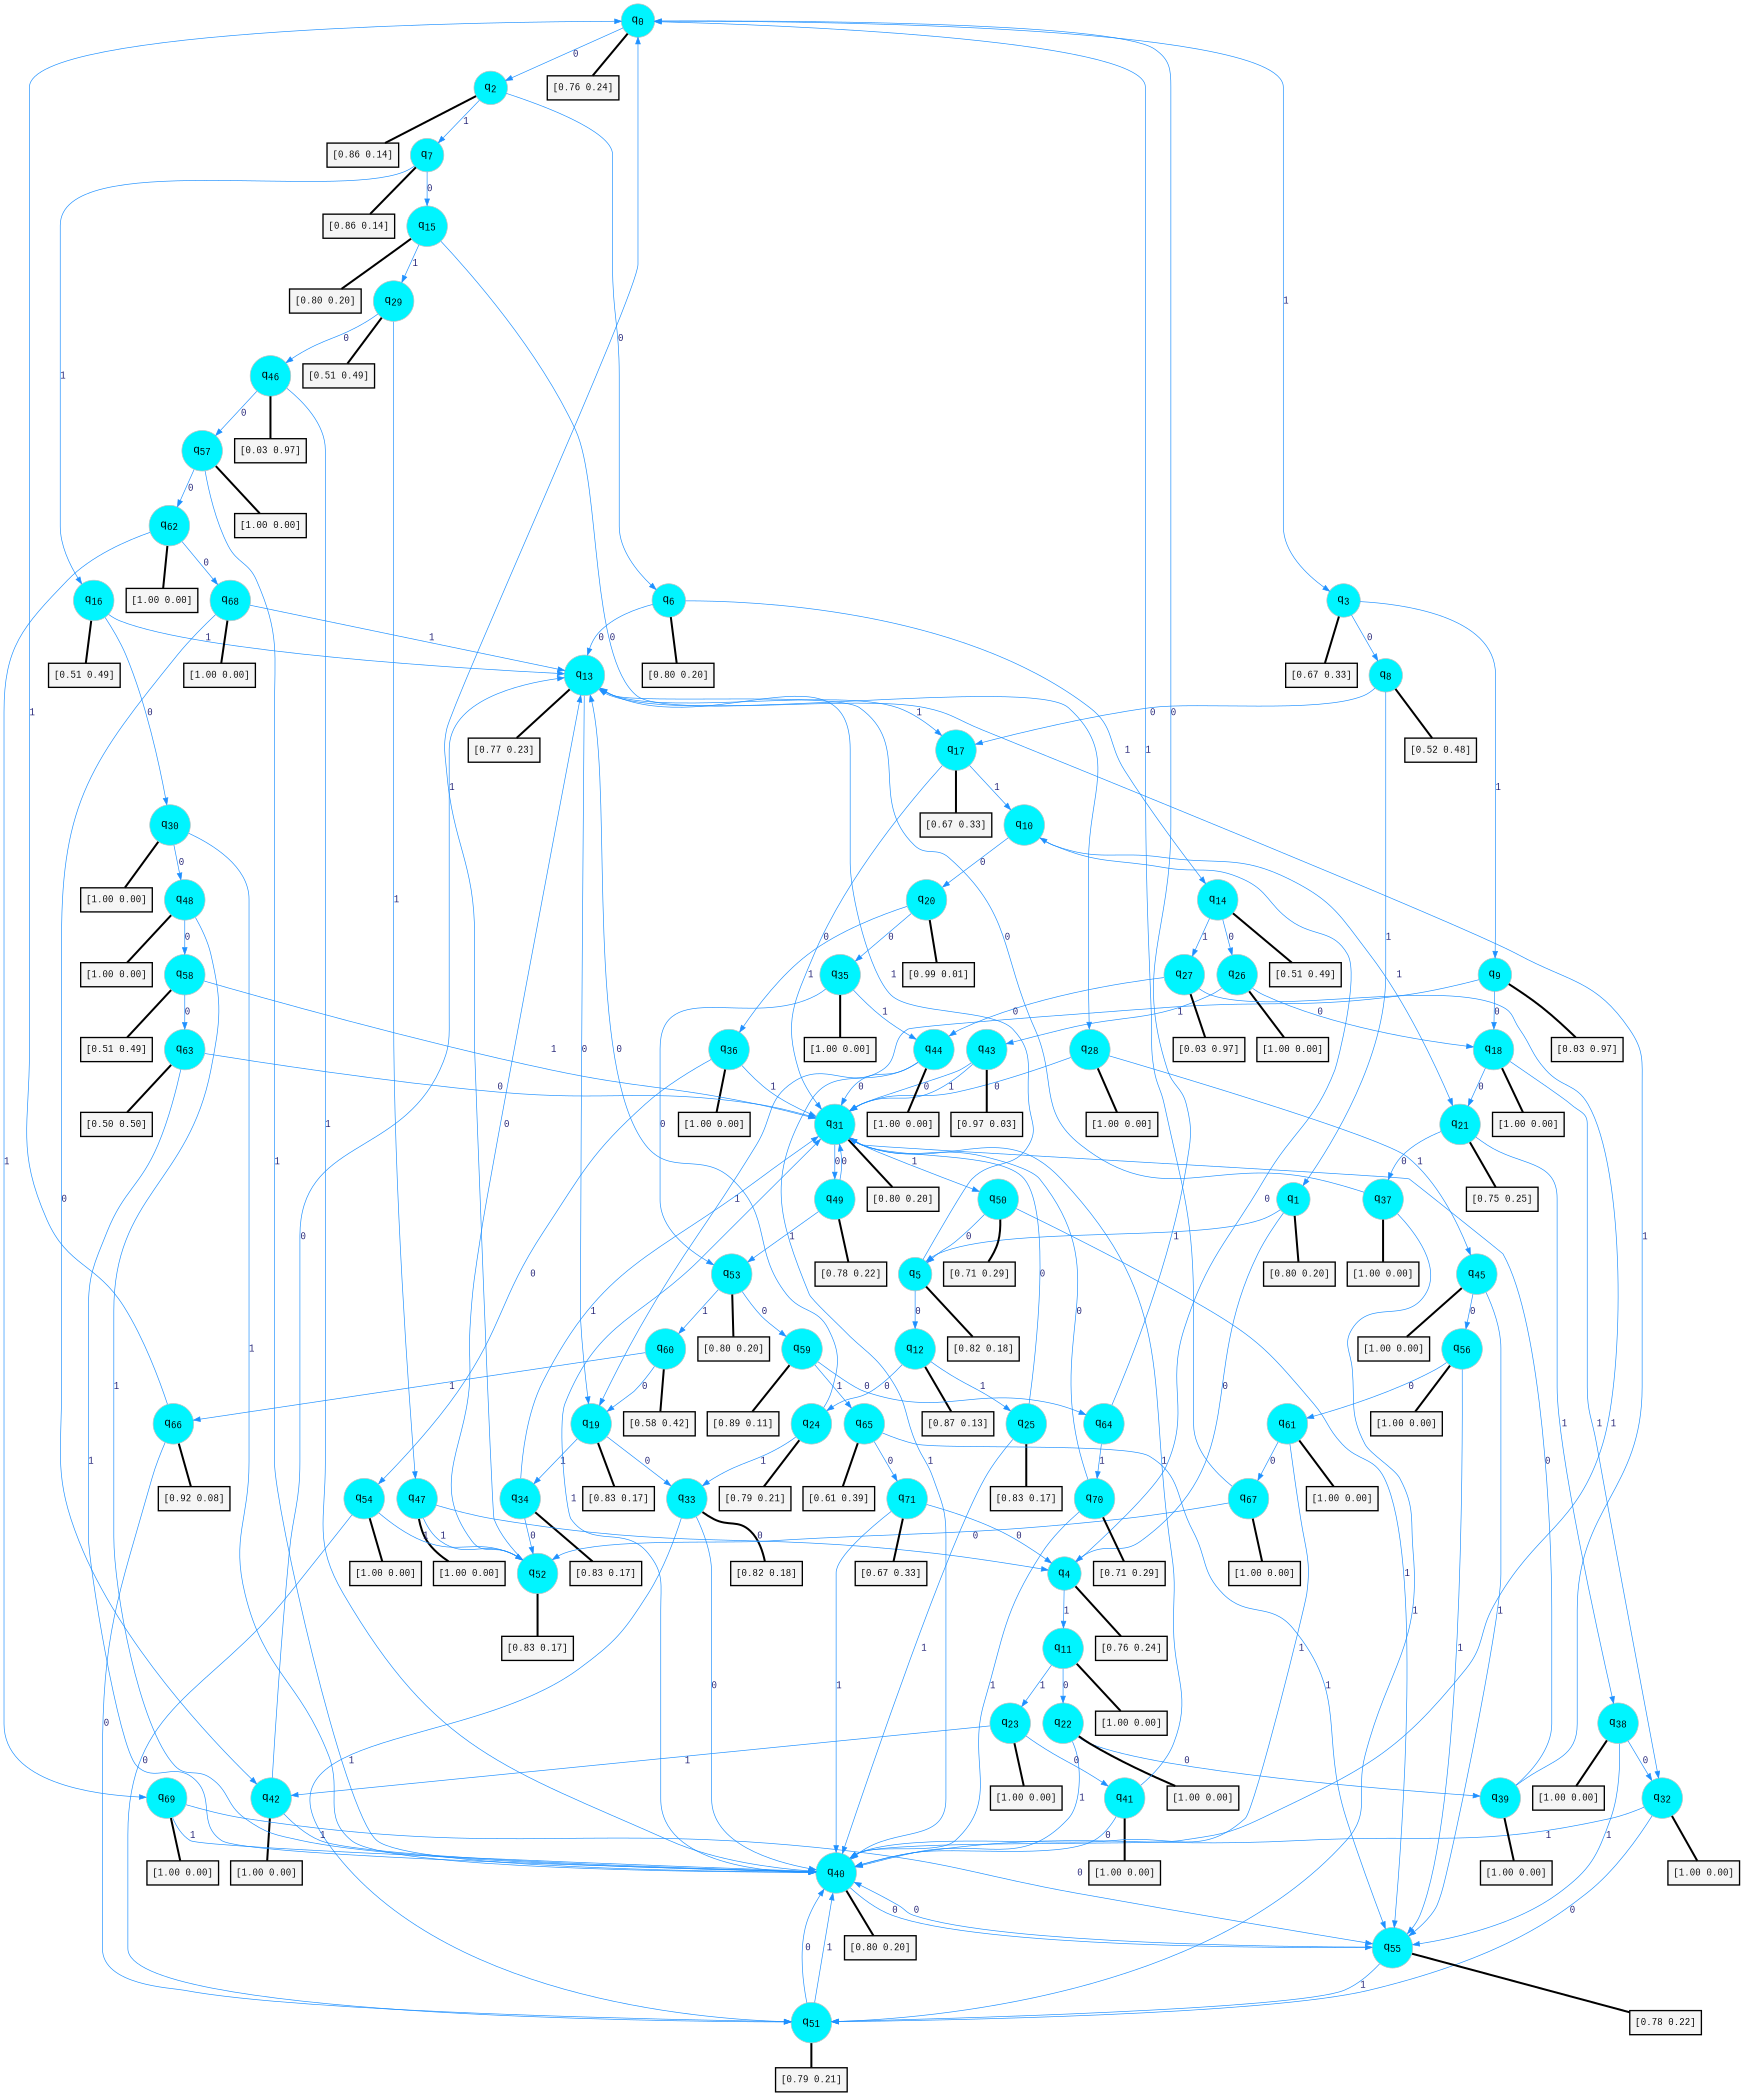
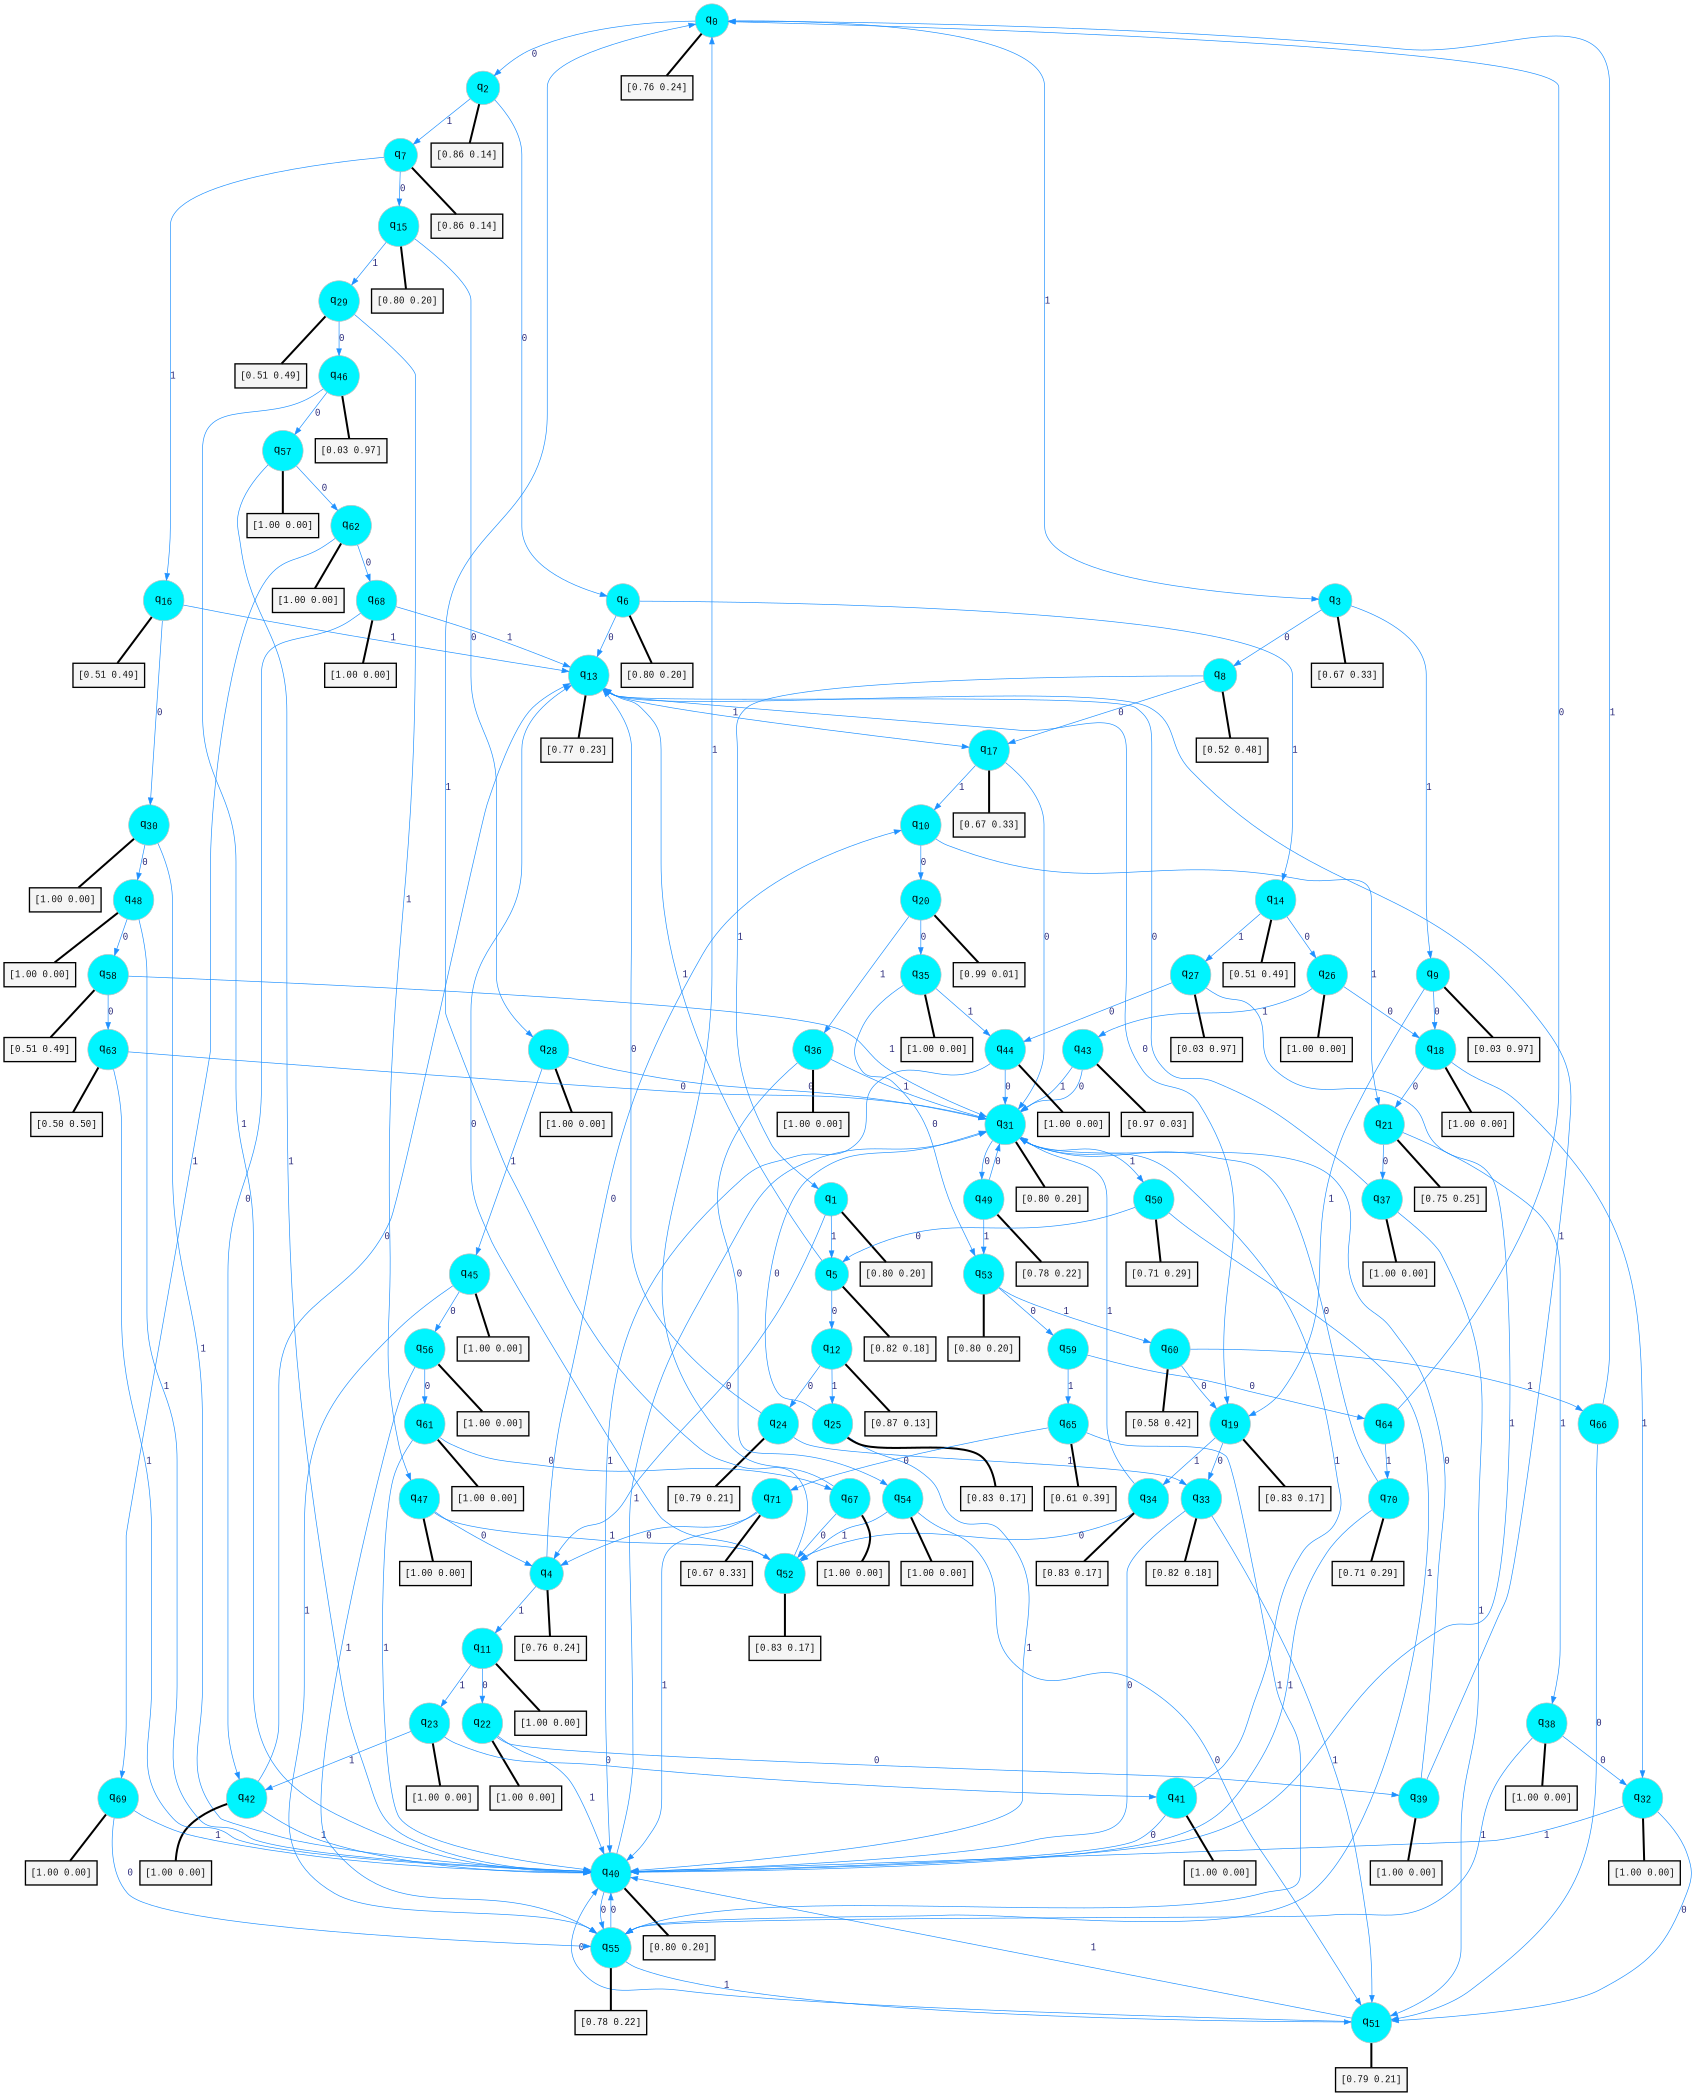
node "[0.89 0.11]": removed
node "[0.92 0.08]": removed
